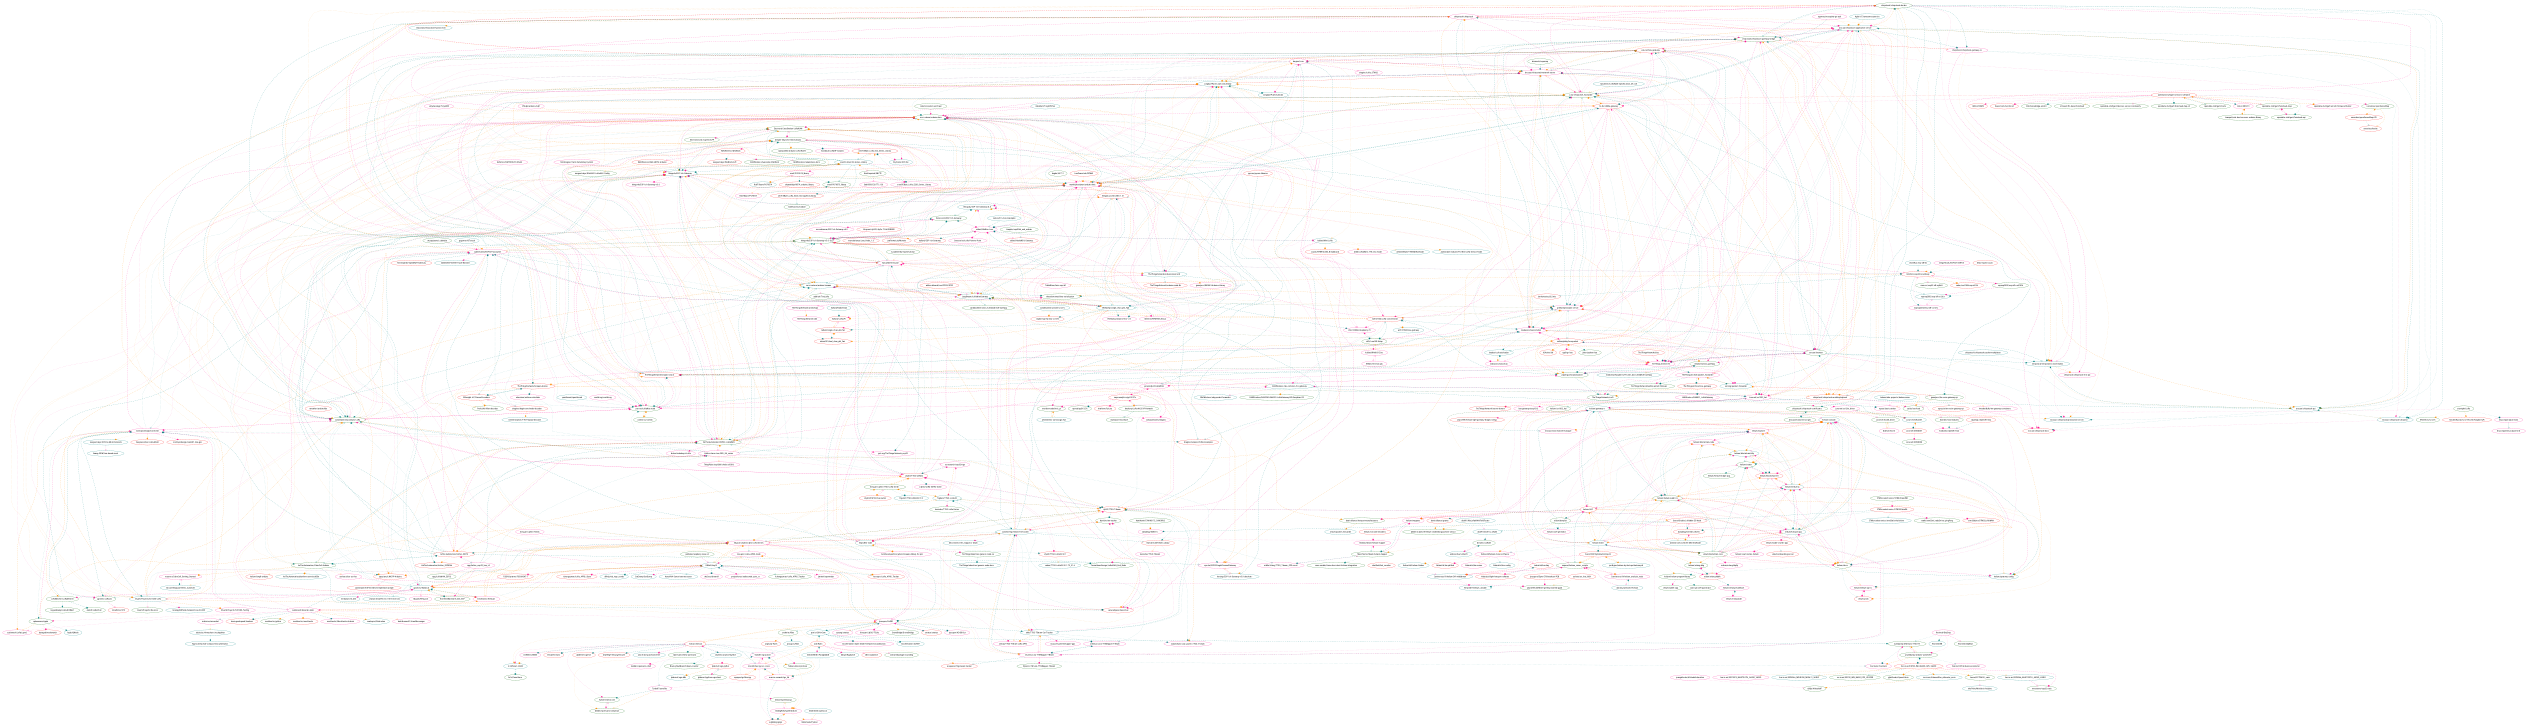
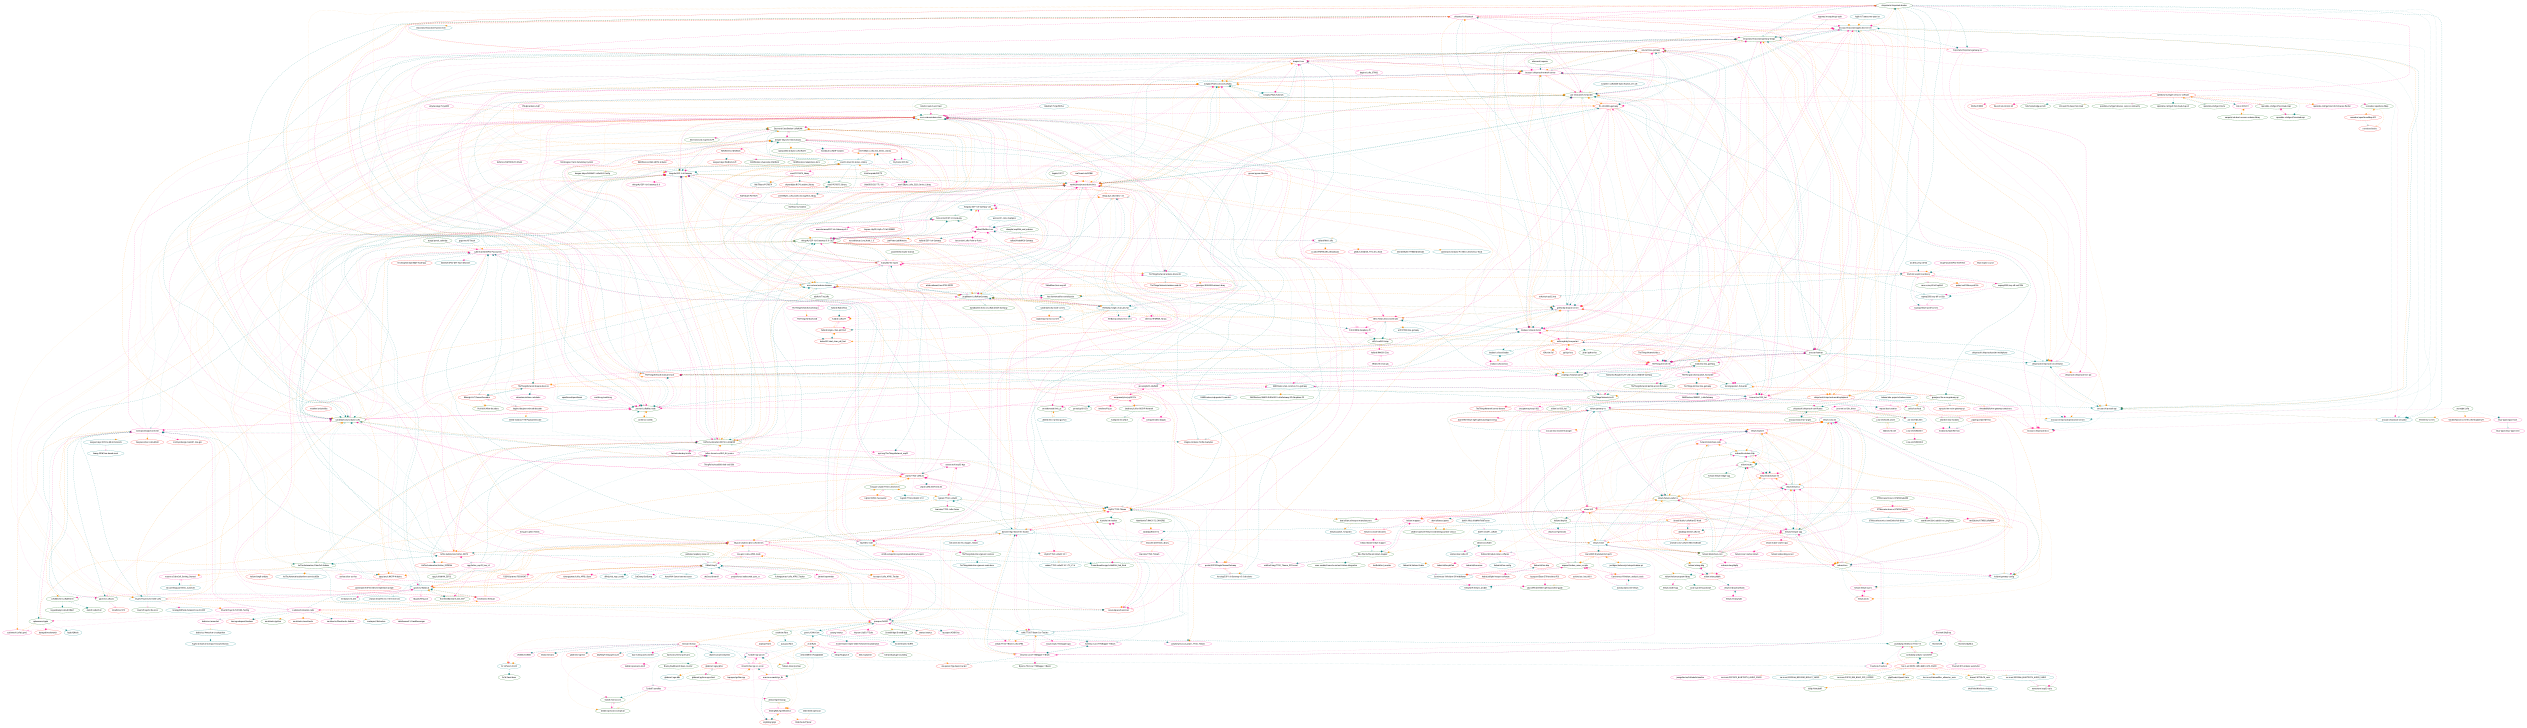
edge "helium/helium-wallet-rs" -> "helium/blockchain-http": reversed
